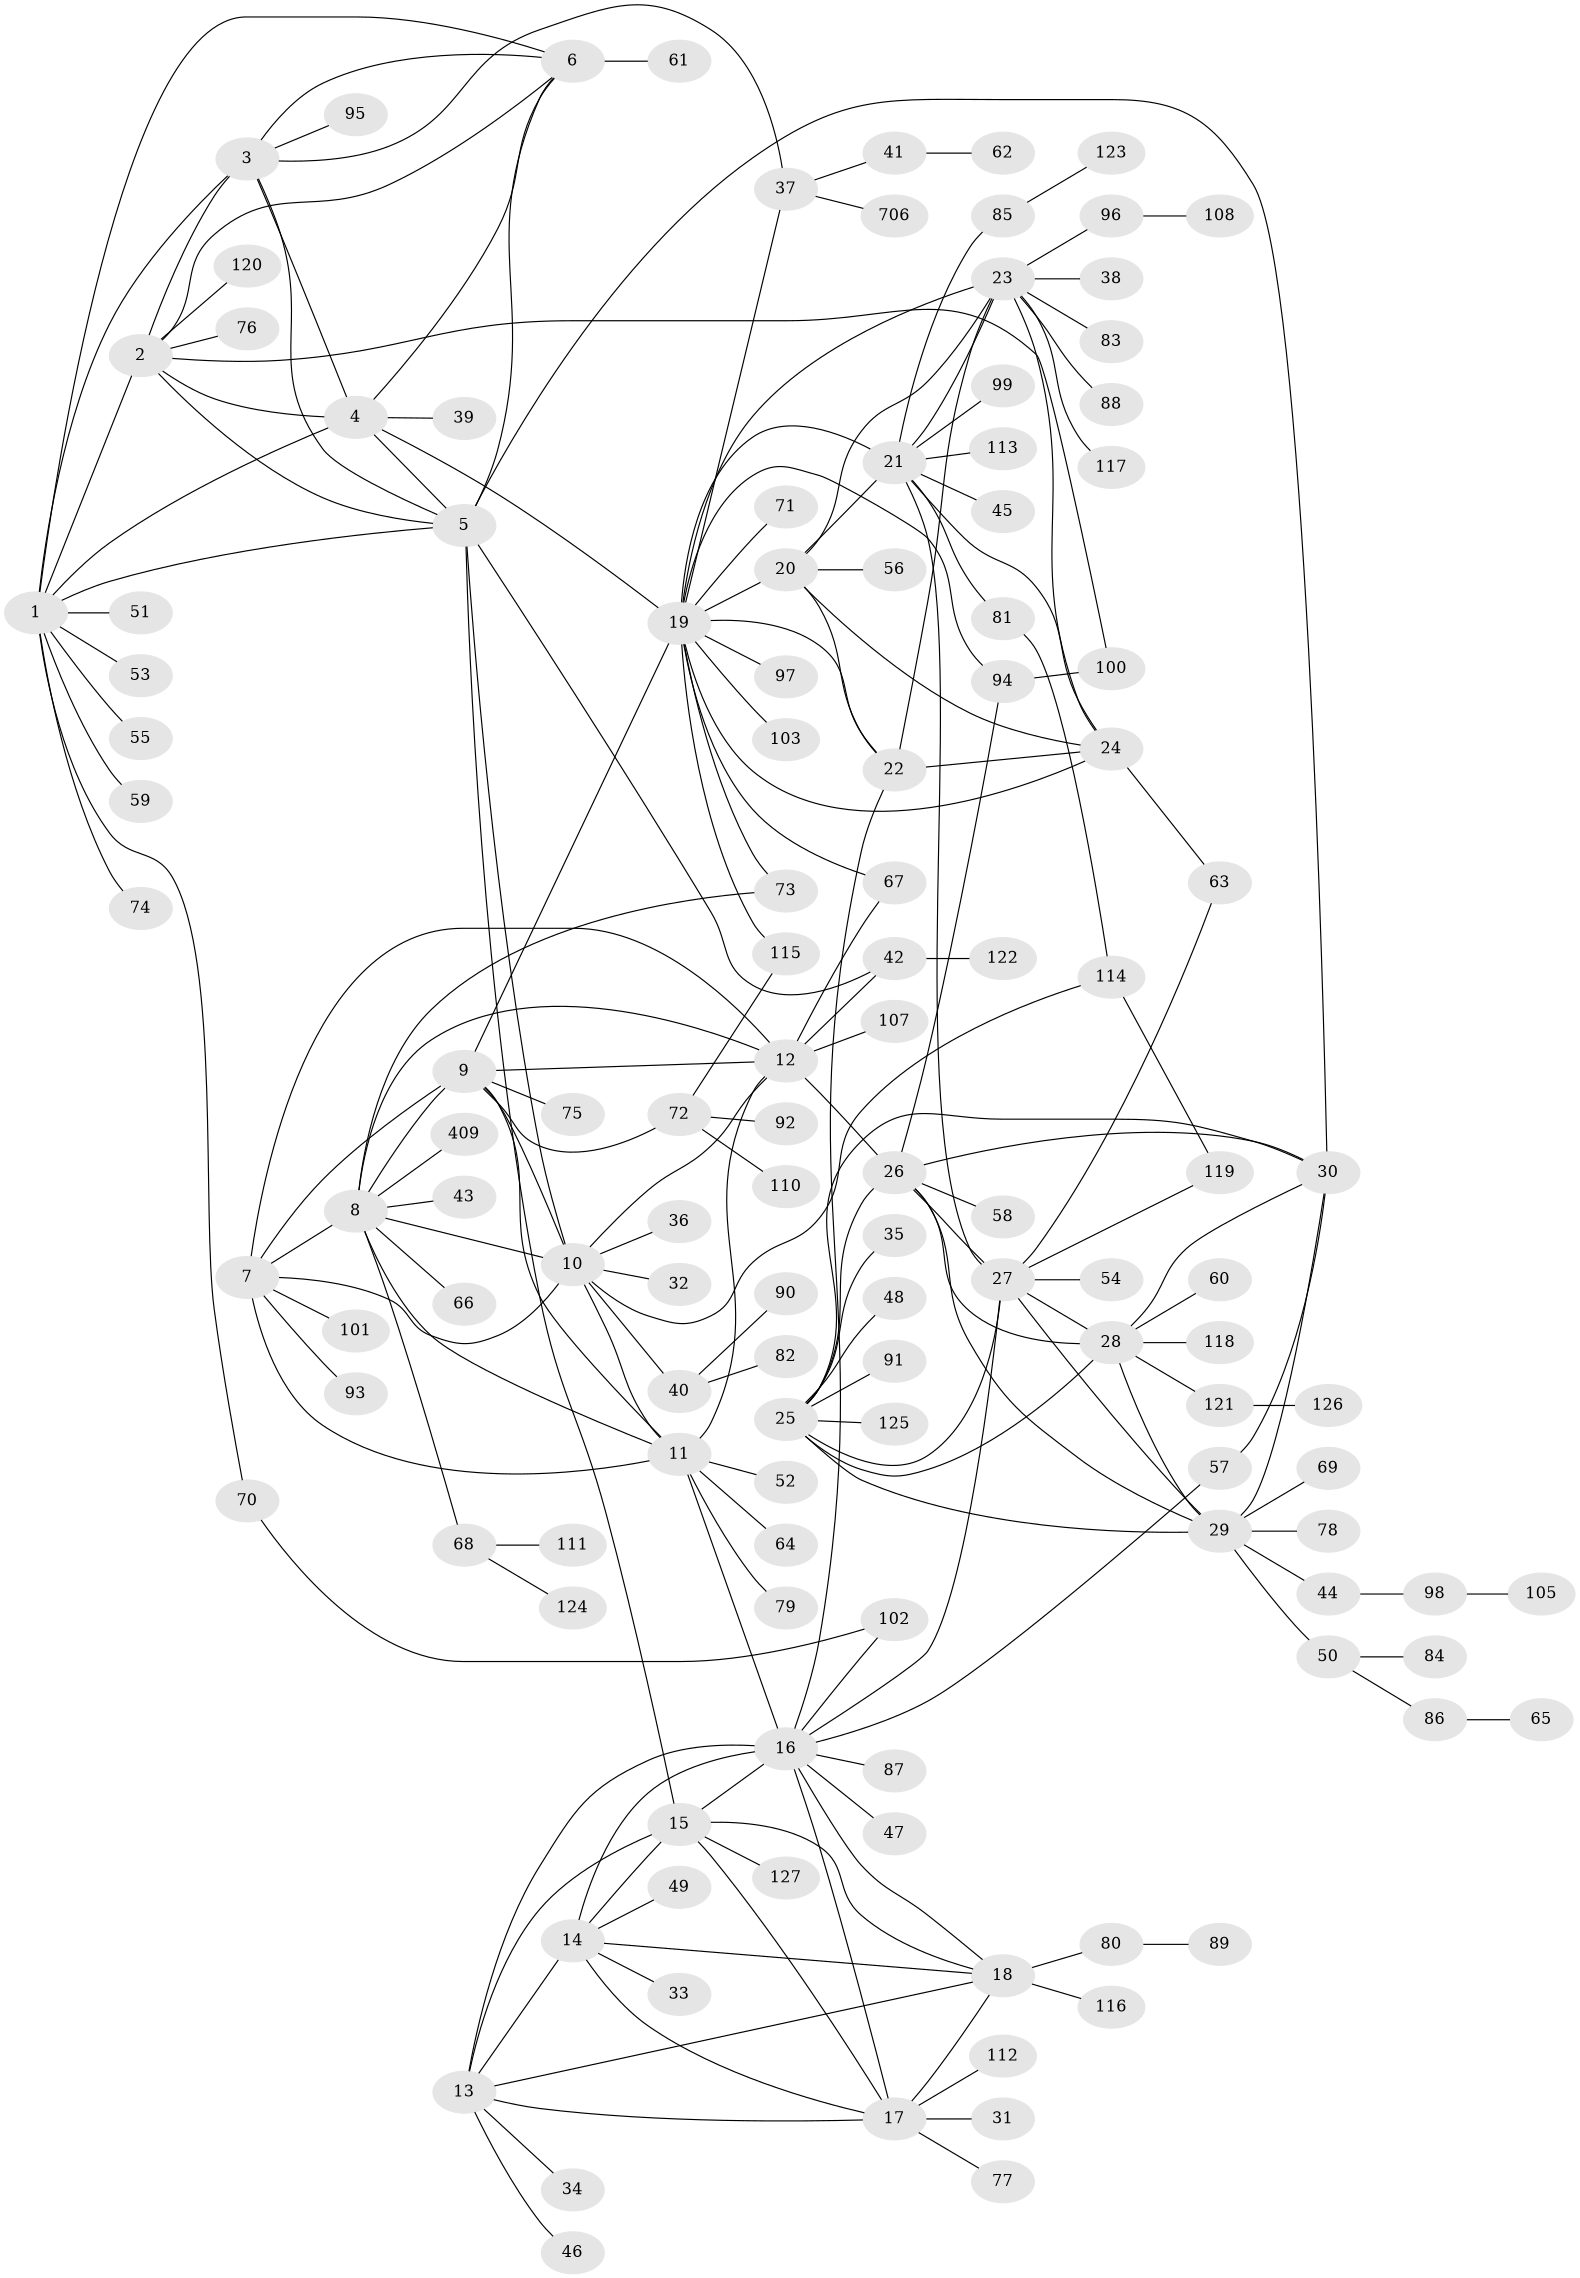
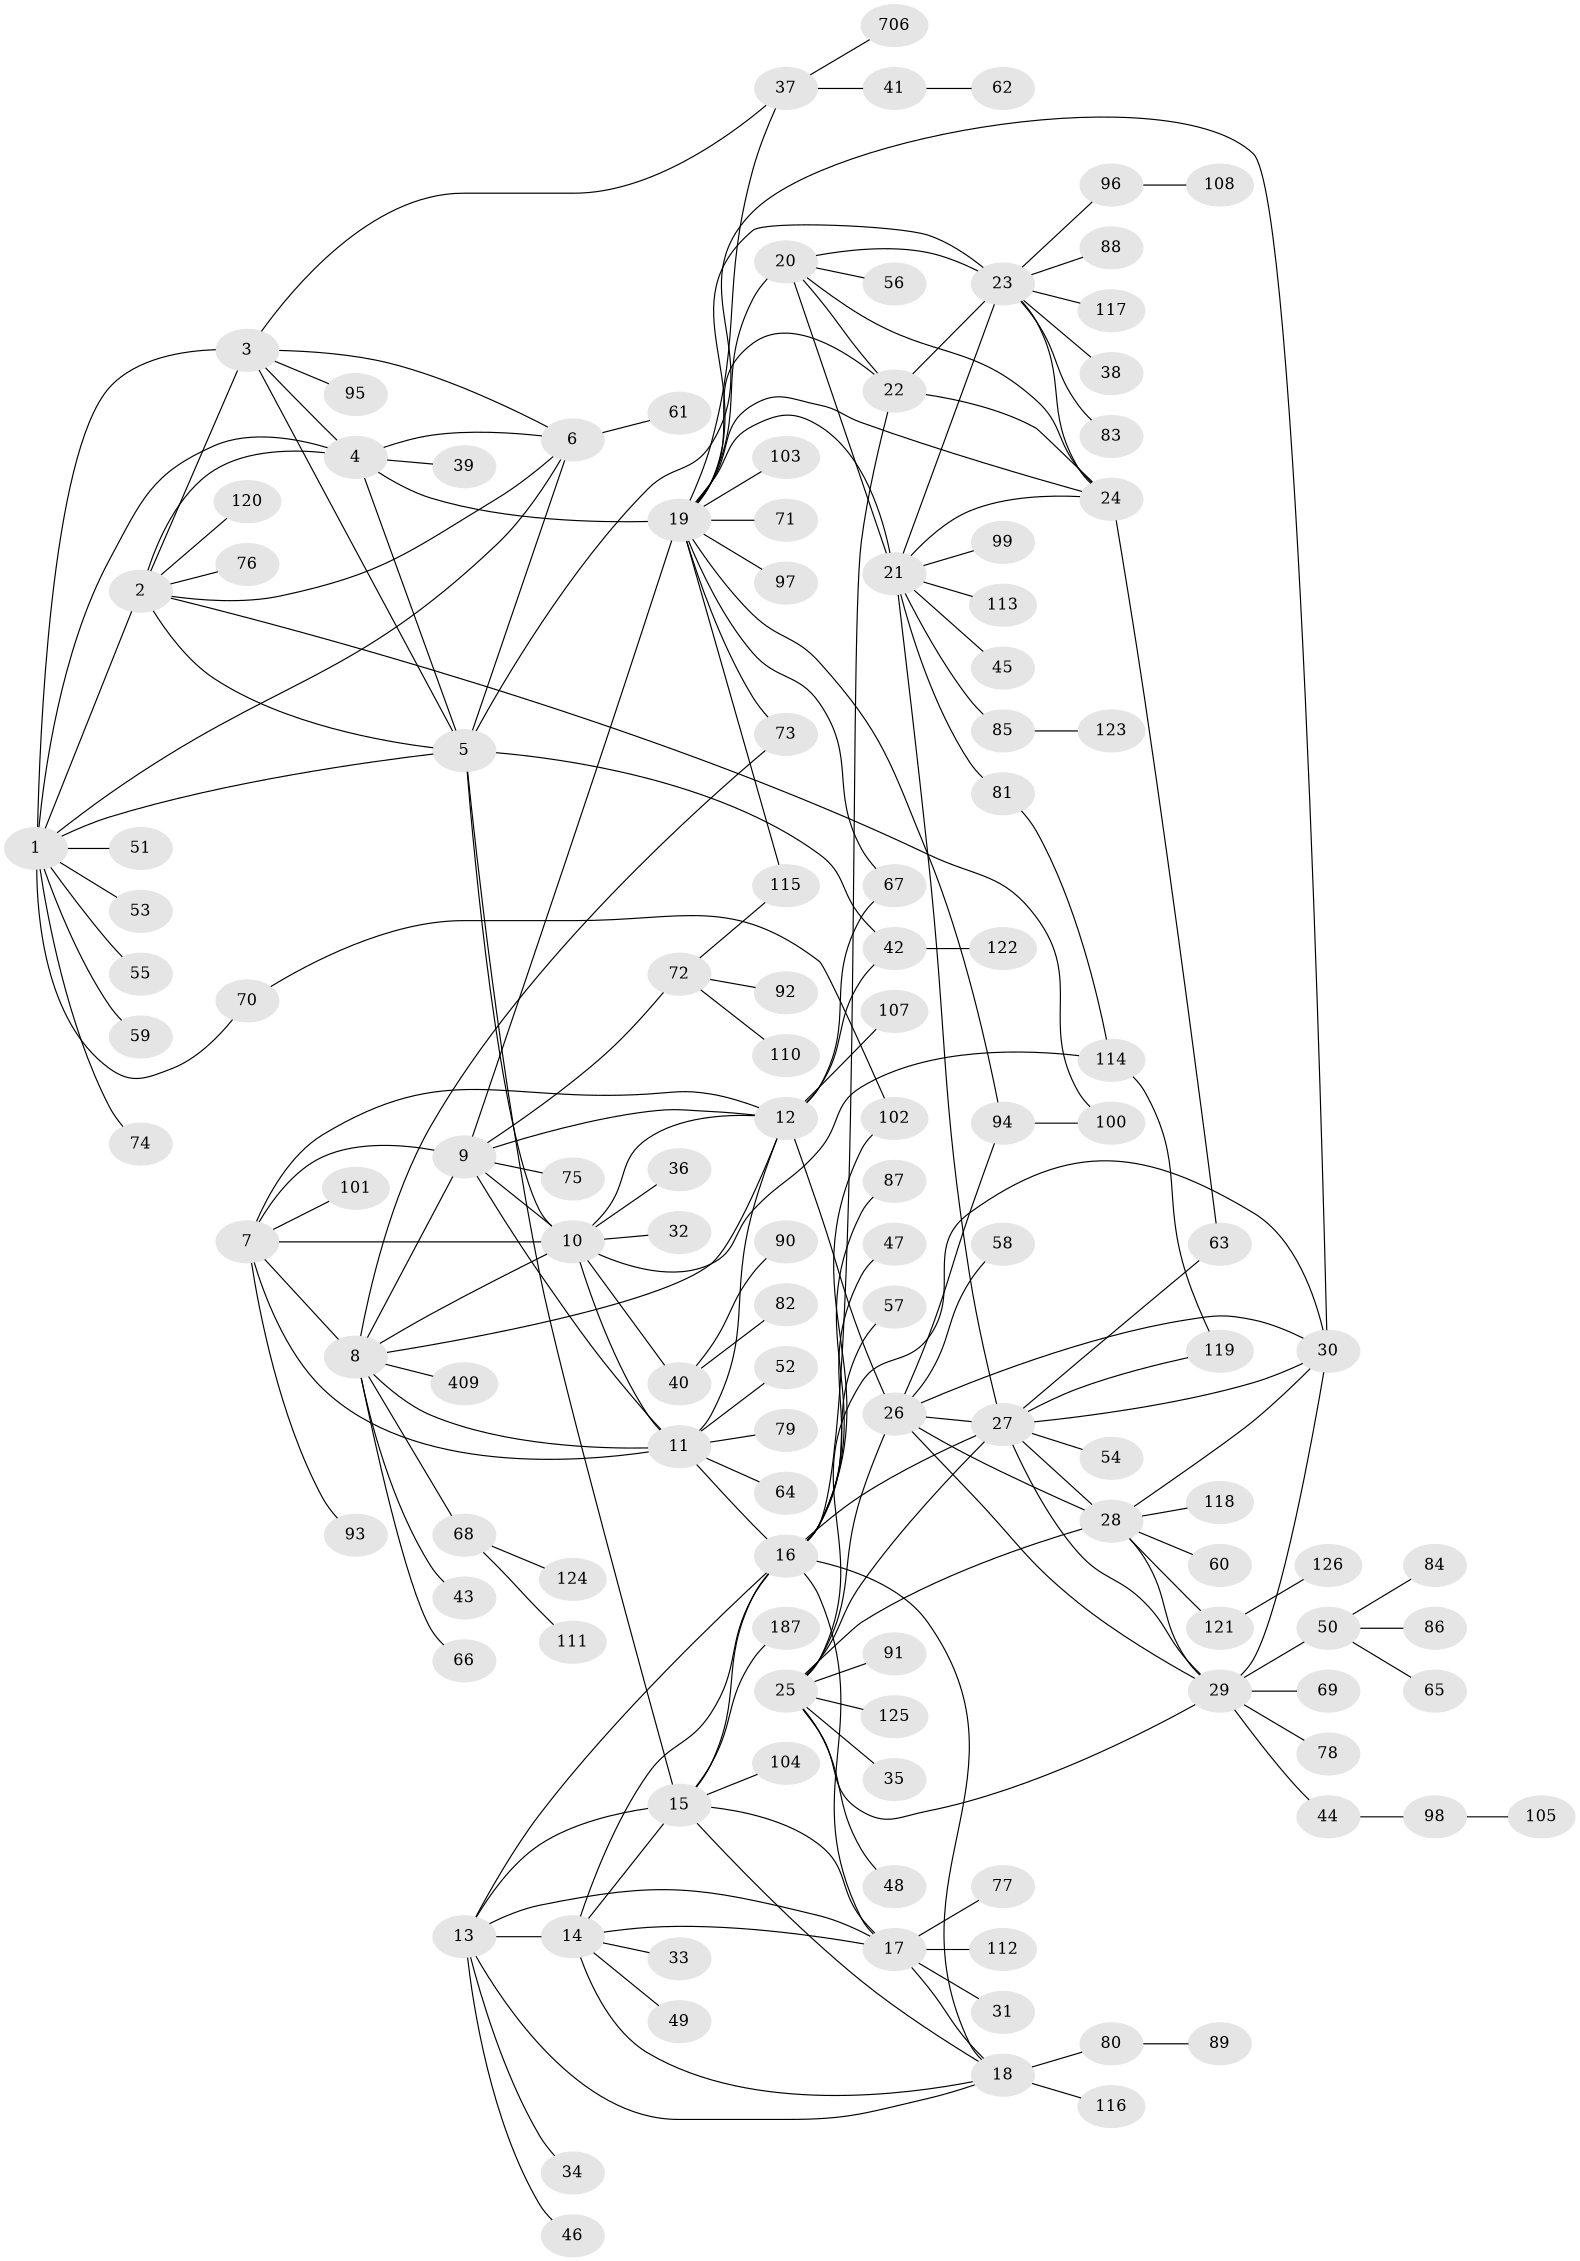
edge "30" -- "57": now "30" -- "27"
edge "86" -- "65": now "50" -- "65"
node "104": added
node "127": label "127" -> "187"
